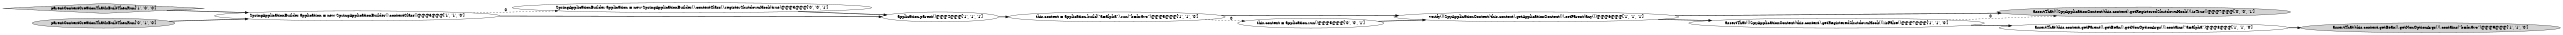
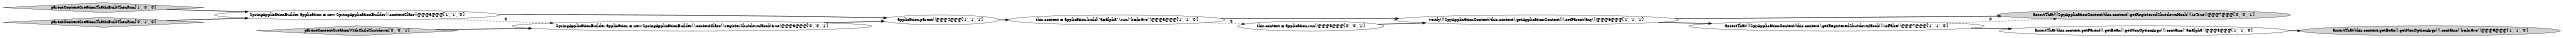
node "parentContextCreationThatIsBuiltThenRun['0', '1', '0']": shape ellipse -> diamond
node "parentContextCreationWithChildShutdown['0', '0', '1']": added
